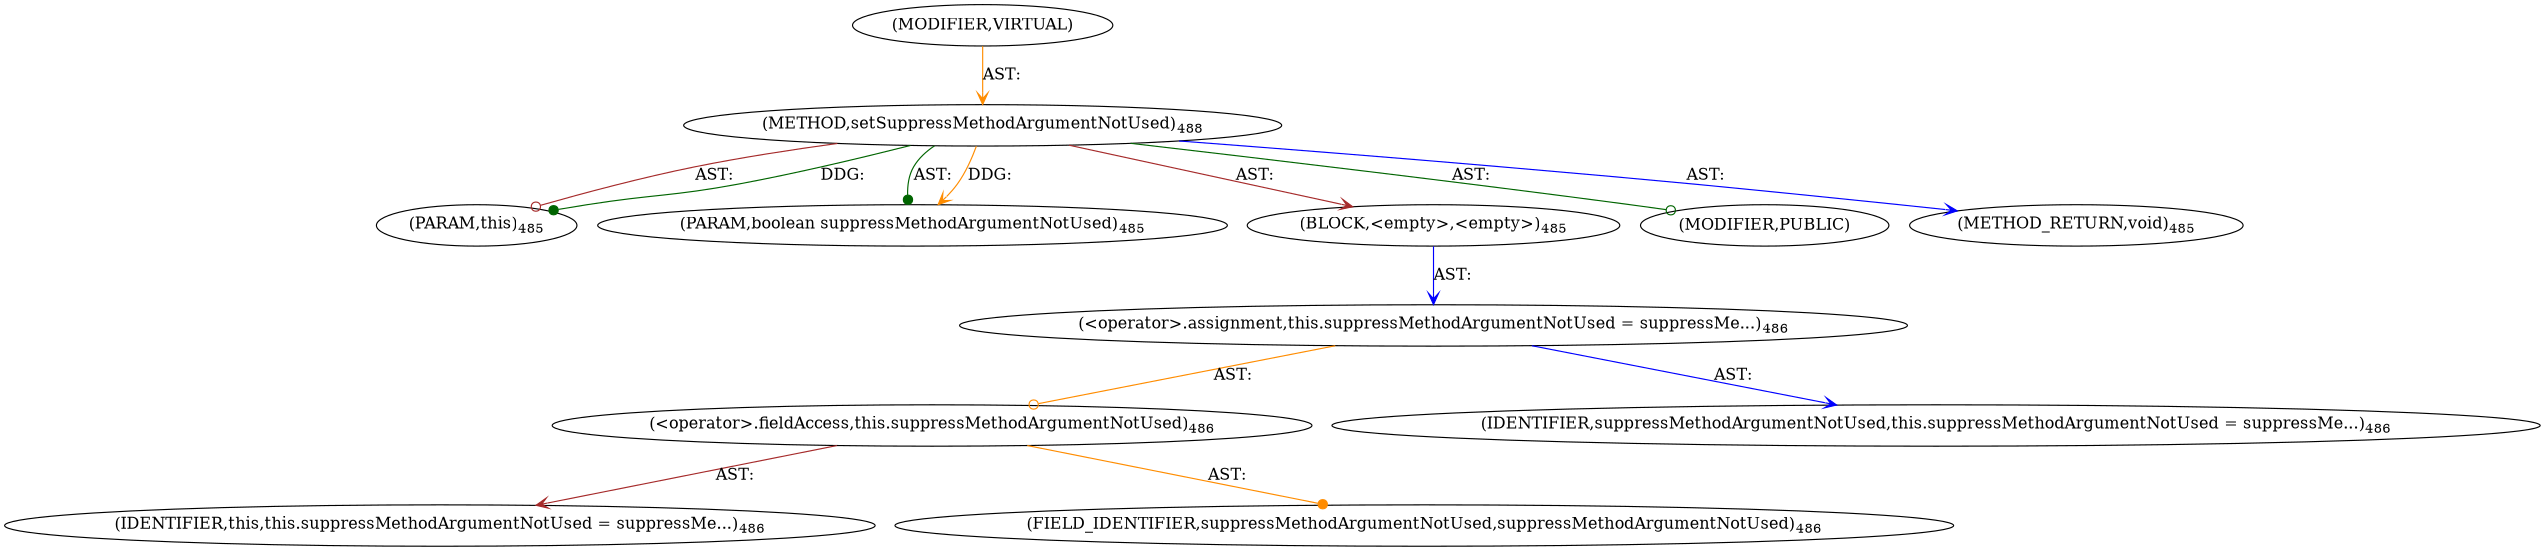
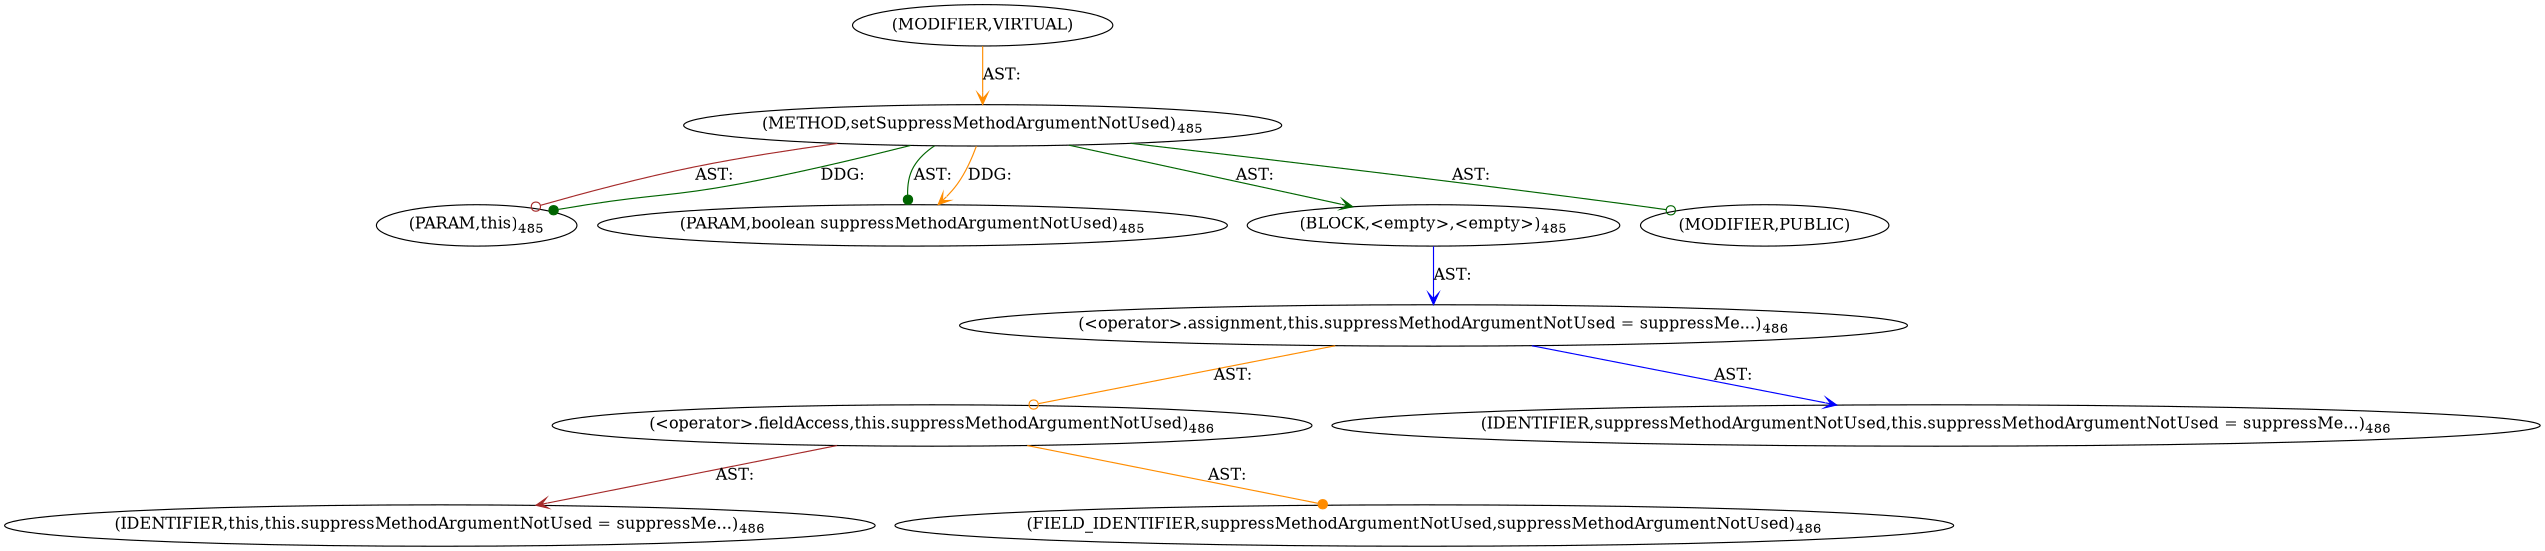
node "(METHOD,setSuppressMethodArgumentNotUsed)": text "488" -> "485"
edge "(METHOD,setSuppressMethodArgumentNotUsed)" -> "(BLOCK,<empty>,<empty>)": color brown -> darkgreen
node "(METHOD_RETURN,void)": removed
